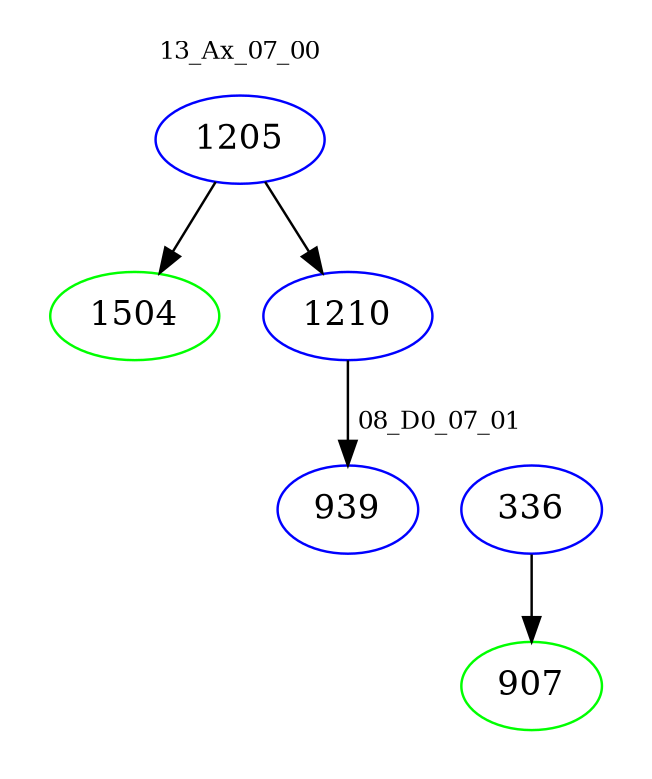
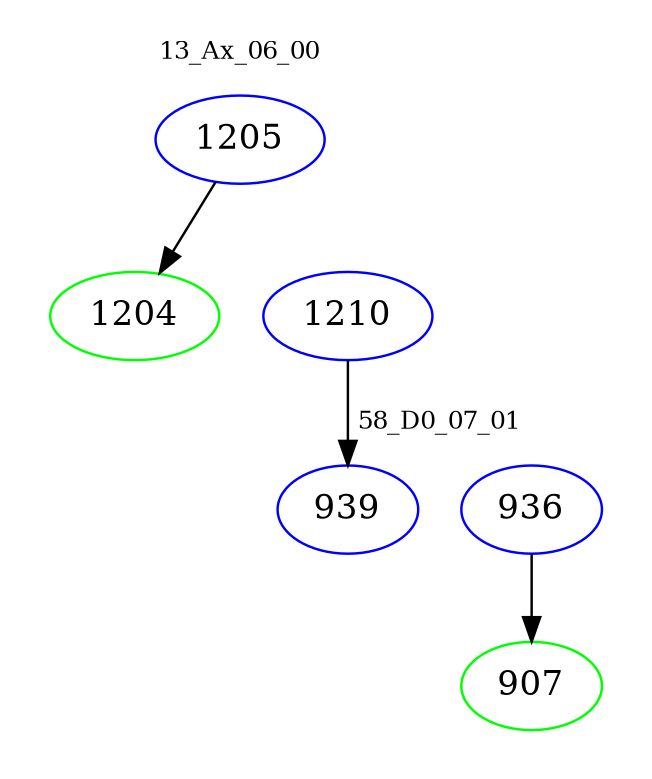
cluster "13_Ax_07_00": label "13_Ax_07_00" -> "13_Ax_06_00"
edge "1205" -> "1210": removed
node "1504": label "1504" -> "1204"
cluster "08_D0_07_01": label "08_D0_07_01" -> "58_D0_07_01"
node "336": label "336" -> "936"
